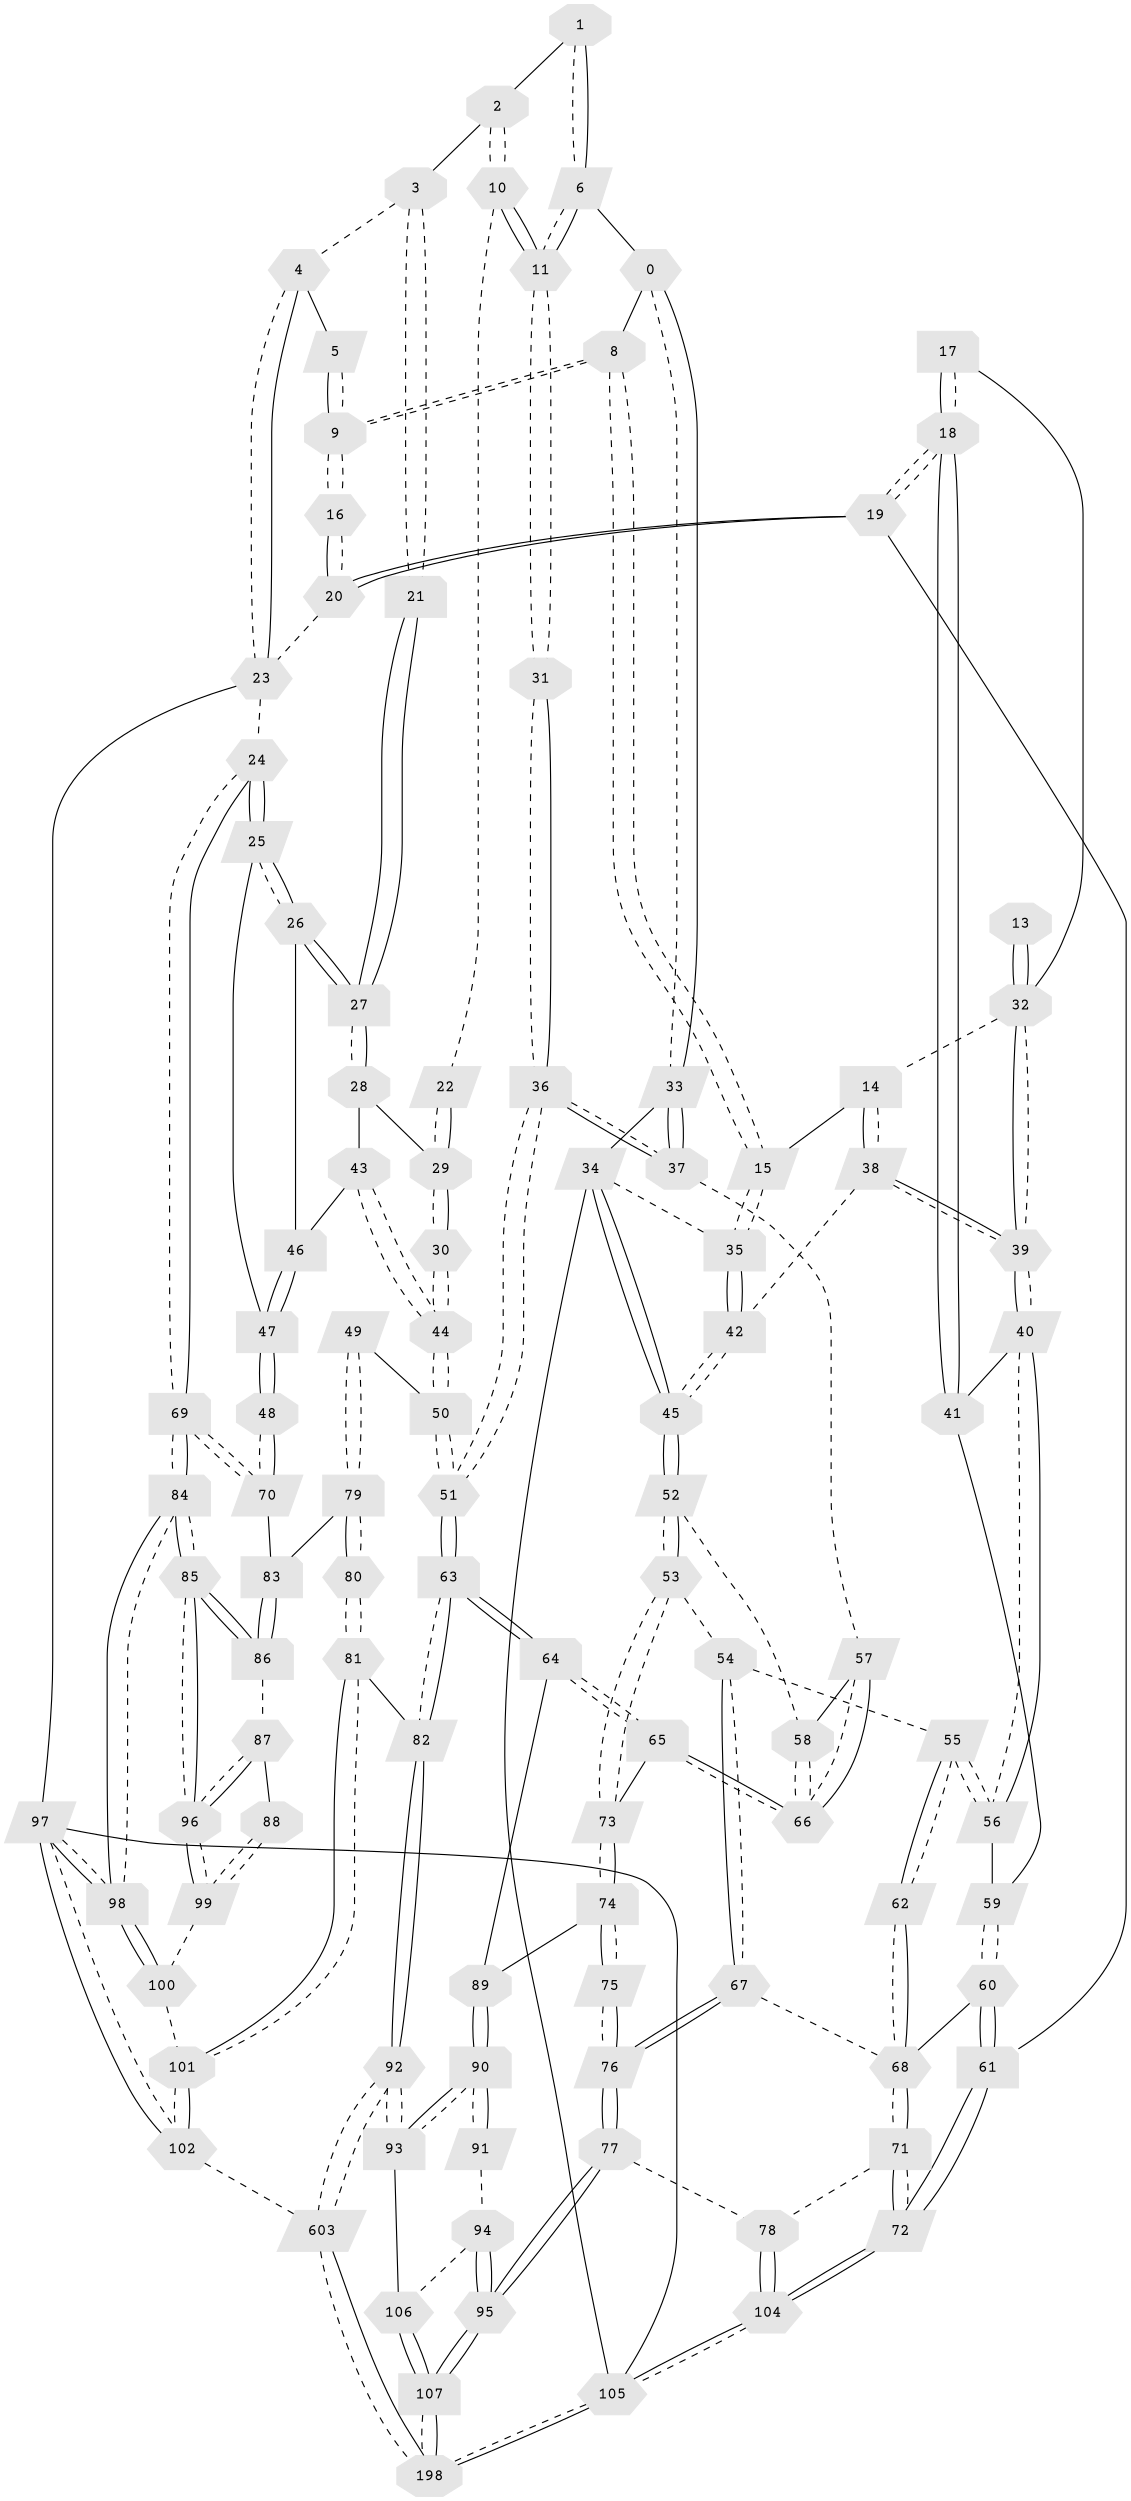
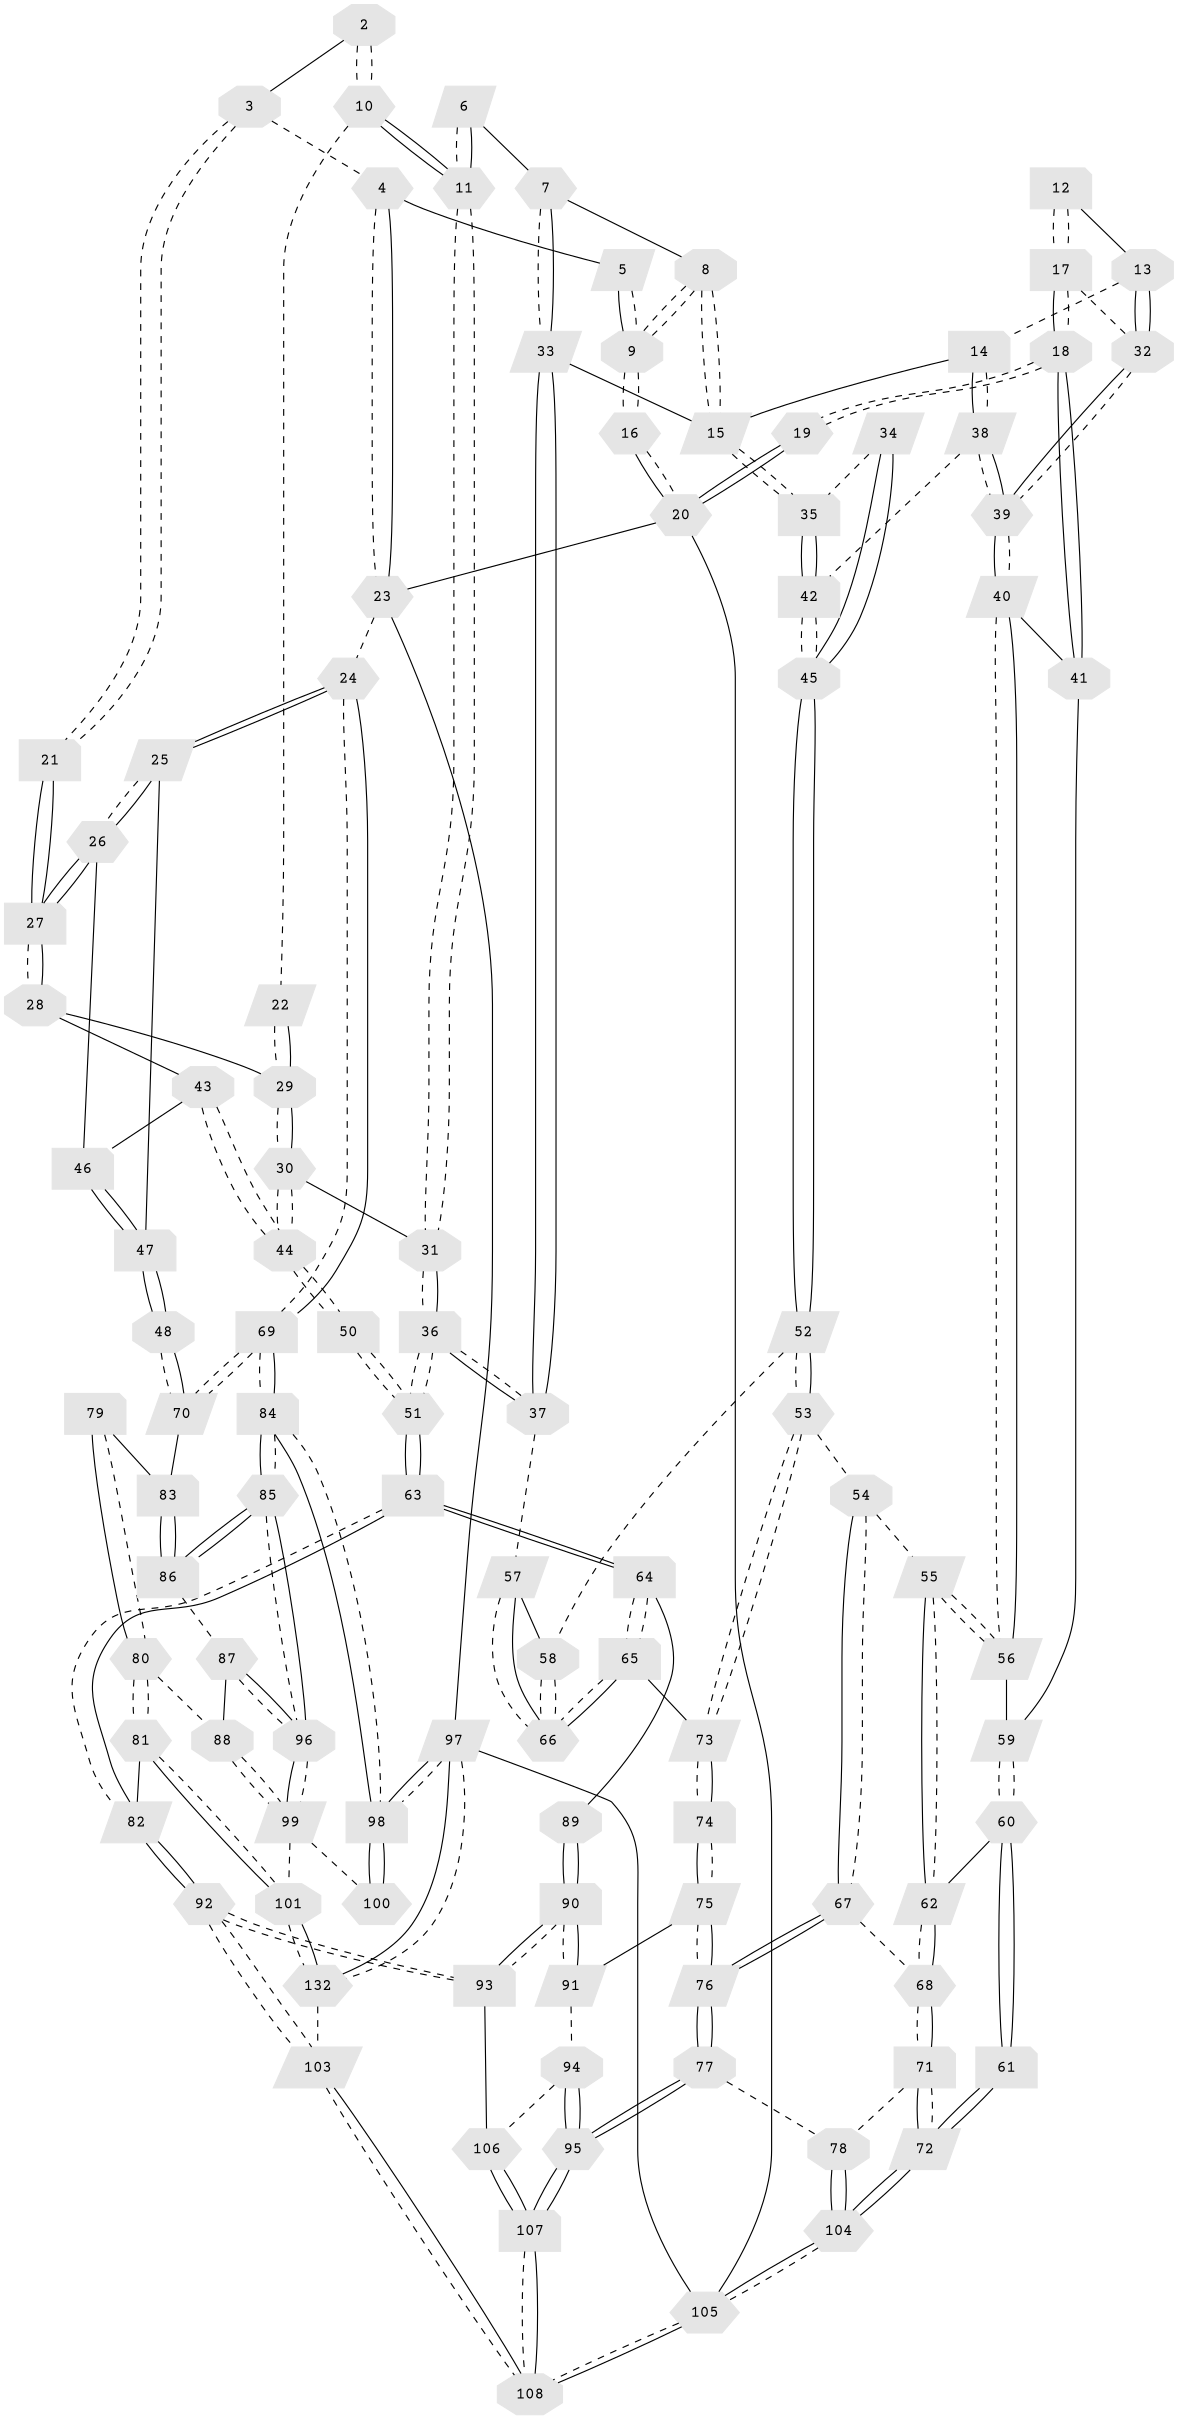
node "1": removed
node "12": added
node "0": label "0" -> "7"
edge "20" -- "23": style dashed -> solid
edge "17" -- "32": style solid -> dashed
edge "32" -- "14": now "13" -- "14"
edge "33" -- "34": now "33" -- "15"
edge "30" -- "31": added
edge "19" -- "61": removed
node "49": removed
edge "80" -- "88": added
edge "34" -- "105": now "20" -- "105"
edge "75" -- "91": added
edge "74" -- "89": removed
edge "100" -- "101": now "99" -- "101"
edge "60" -- "68": now "60" -- "62"
node "102": label "102" -> "132"
node "603": label "603" -> "103"
node "198": label "198" -> "108"
